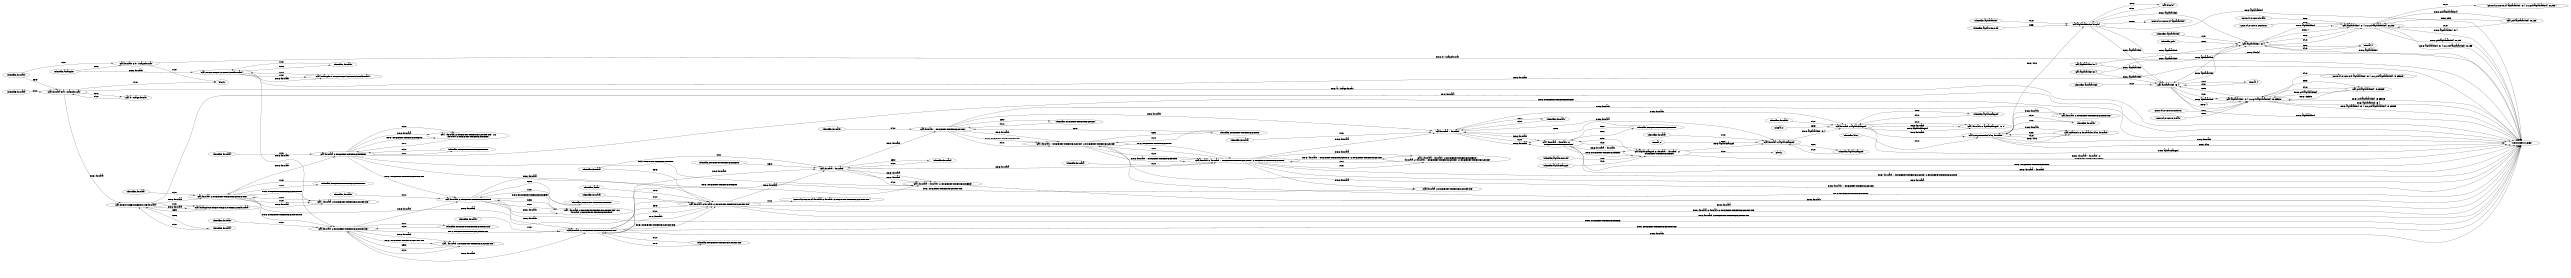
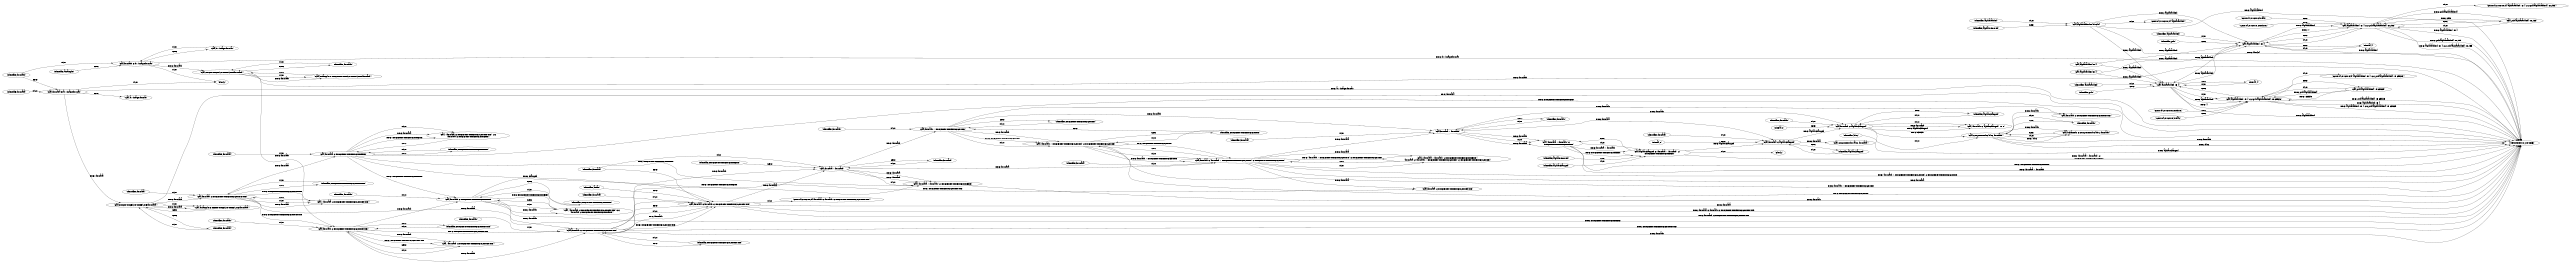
node "(Call,bloc[0])": removed
edge "(Call,alpha_added = bloc[0])" -> "(ControlStructure,if (alpha_added))": label "FLAG: " -> "AST: "
edge "(Call,alpha_added != 4 && psb[alpha_added] != 255)" -> "(Call,psb[alpha_added] != 255)": added, label "CFG:"
node "(Call,b->image.format)": added
edge "(Identifier,a_sample)" -> "(Call,PNG_IMAGE_SAMPLE_SIZE(formatb))": now "(Call,formatb = b->image.format)" -> "(Call,PNG_IMAGE_SAMPLE_SIZE(formatb))"
node "(Call,b_sample = PNG_IMAGE_SAMPLE_SIZE(formatb))": label "(Call,b_sample = PNG_IMAGE_SAMPLE_SIZE(formatb))" -> "(Call,b_sample = PNG_FORMAT_SAMPLE_SIZE(formatb))"
edge "(Call,component_loc(bloc, formatb))" -> "(Call,alpha_added = bloc[0])": removed, label "DDG: bloc"
node "(Identifier,pub)": added
edge "(Call,a->image.format)" -> "(Call,formata = a->image.format)": removed, label "AST:"
node "(Identifier,PNG_FORMAT_FLAG_ALPHA)": removed
edge "(Call,formata & alpha_changed)" -> "(Call,formatb & alpha_changed)": label "DDG: alpha_added != 4" -> "DDG: alpha_changed"
edge "(Call,formatb & alpha_changed)" -> "(Call,component_loc(bloc, formatb))": label "DDG: formatb" -> "DDG: 65535"
node "(Call,bchannels = formata_loc(bloc, formatb))": label "(Call,bchannels = formata_loc(bloc, formatb))" -> "(Call,bchannels = component_loc(bloc, formatb))"
node "(Call,component_loc(aloc, formata))": added
node "(MethodReturn,RET)": label "(MethodReturn,RET)" -> "(MethodReturn,SAMPLE)"
edge "(Call,formata & PNG_FORMAT_FLAG_LINEAR)" -> "(Call,formatb & PNG_FORMAT_FLAG_LINEAR)": label "DDG: PNG_FORMAT_FLAG_COLORMAP" -> "DDG: PNG_FORMAT_FLAG_LINEAR"
edge "(Call,formata & PNG_FORMAT_FLAG_LINEAR)" -> "(Call,formata & formatb & PNG_FORMAT_FLAG_COLORMAP)": label "DDG: formata" -> "DDG: changed"
node "(Call,PNG_IMAGE_LINEAR_SIZE(formata))": label "(Call,PNG_IMAGE_LINEAR_SIZE(formata))" -> "(Call,PNG_IMAGE_SAMPLE_SIZE(formata))"
node "(Call,a_sample = PNG_IMAGE_SAMPLE_SIZE(formata))": label "(Call,a_sample = PNG_IMAGE_SAMPLE_SIZE(formata))" -> "(Call,a_sample = RET_IMAGE_SAMPLE_SIZE(formata))"
